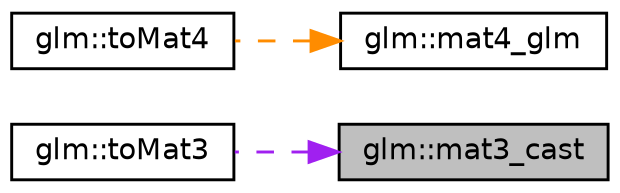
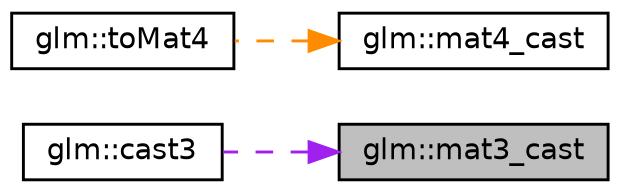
node "glm::mat4_glm": label "glm::mat4_glm" -> "glm::mat4_cast"
node "glm::toMat3": label "glm::toMat3" -> "glm::cast3"
